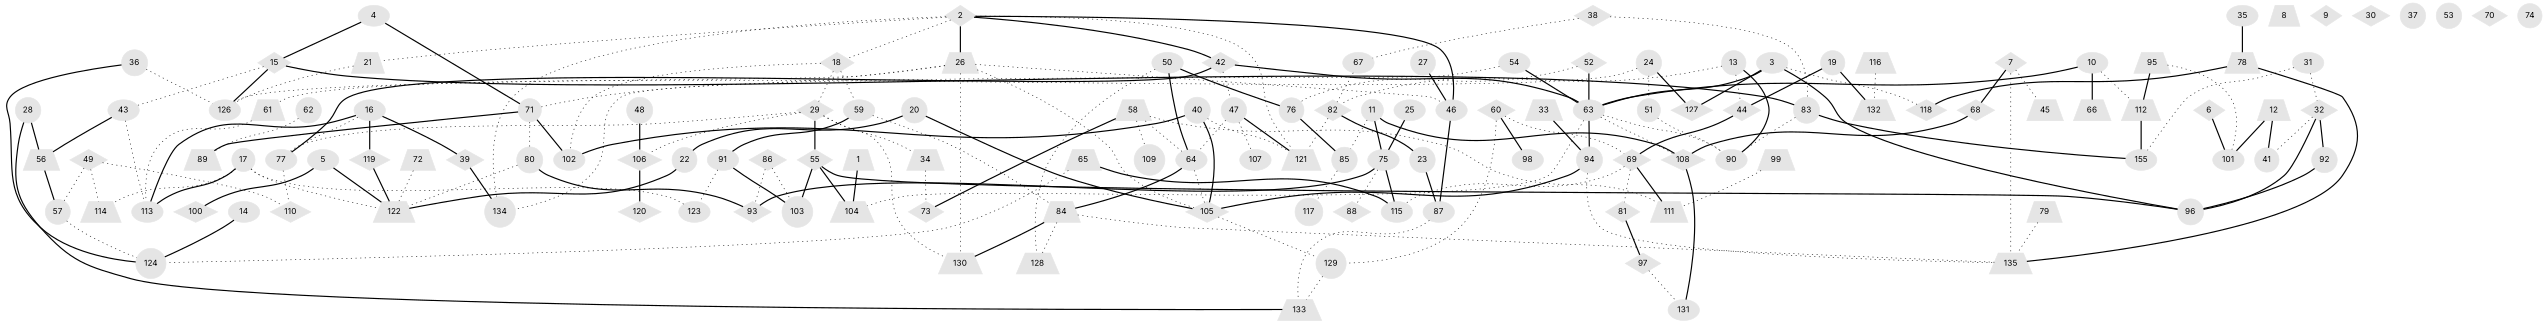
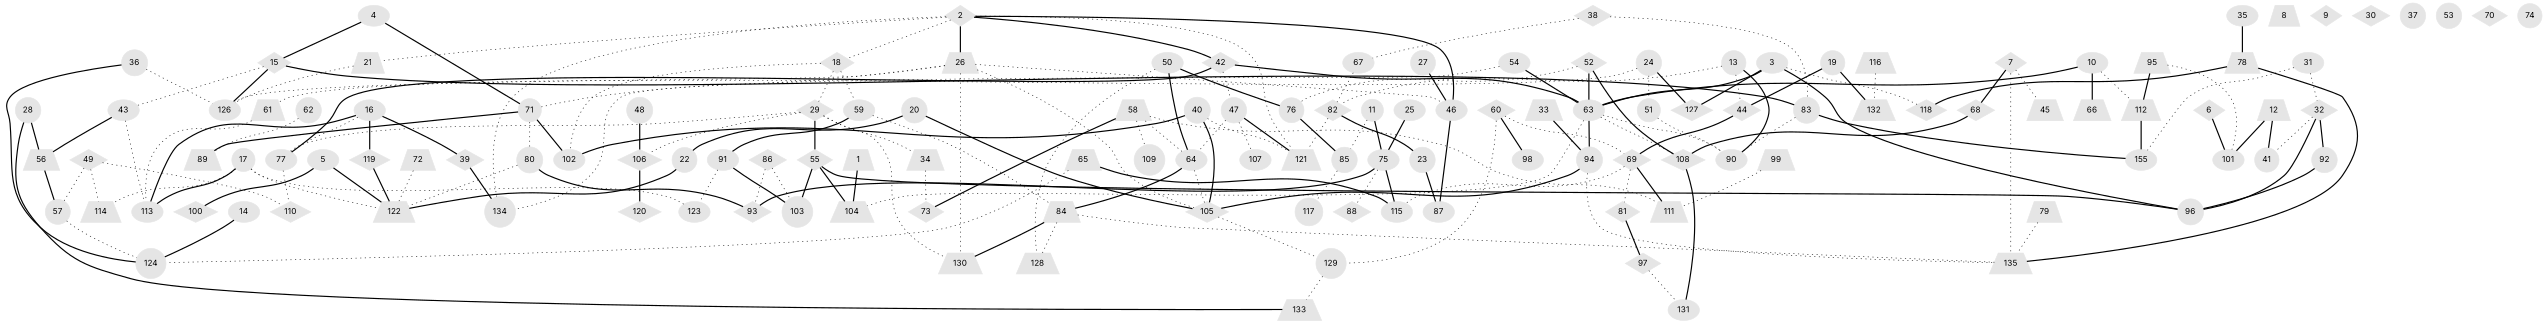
edge "11" -- "108": now "52" -- "108"
edge "87" -- "133": removed
